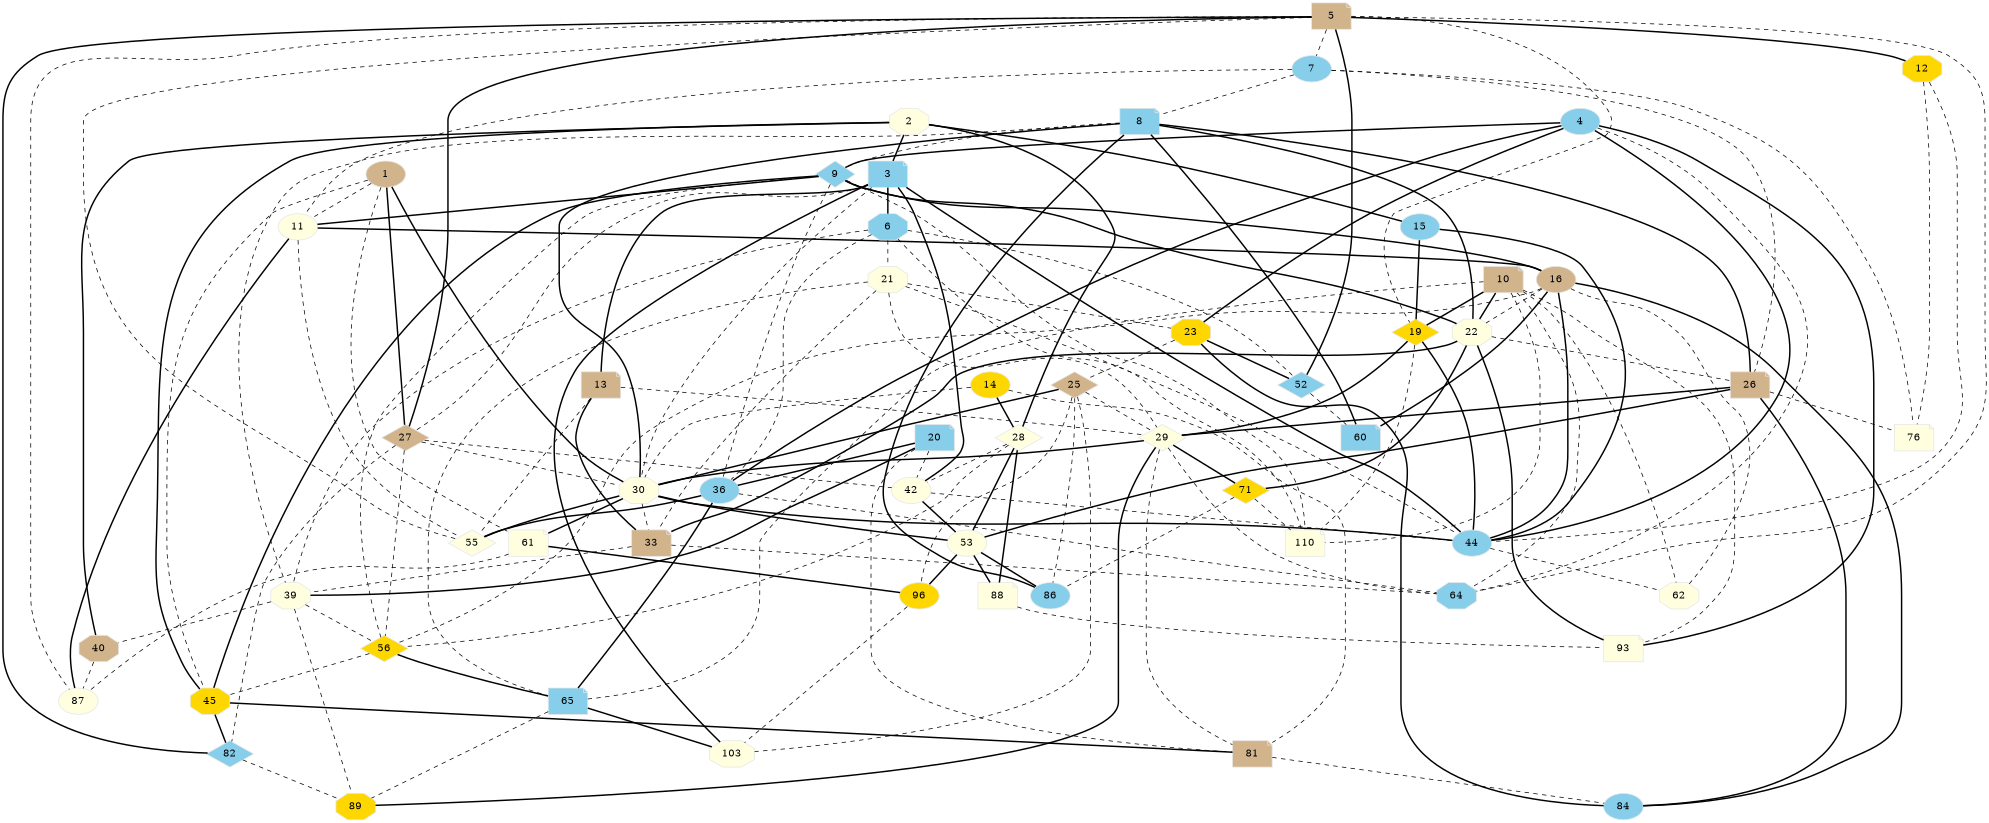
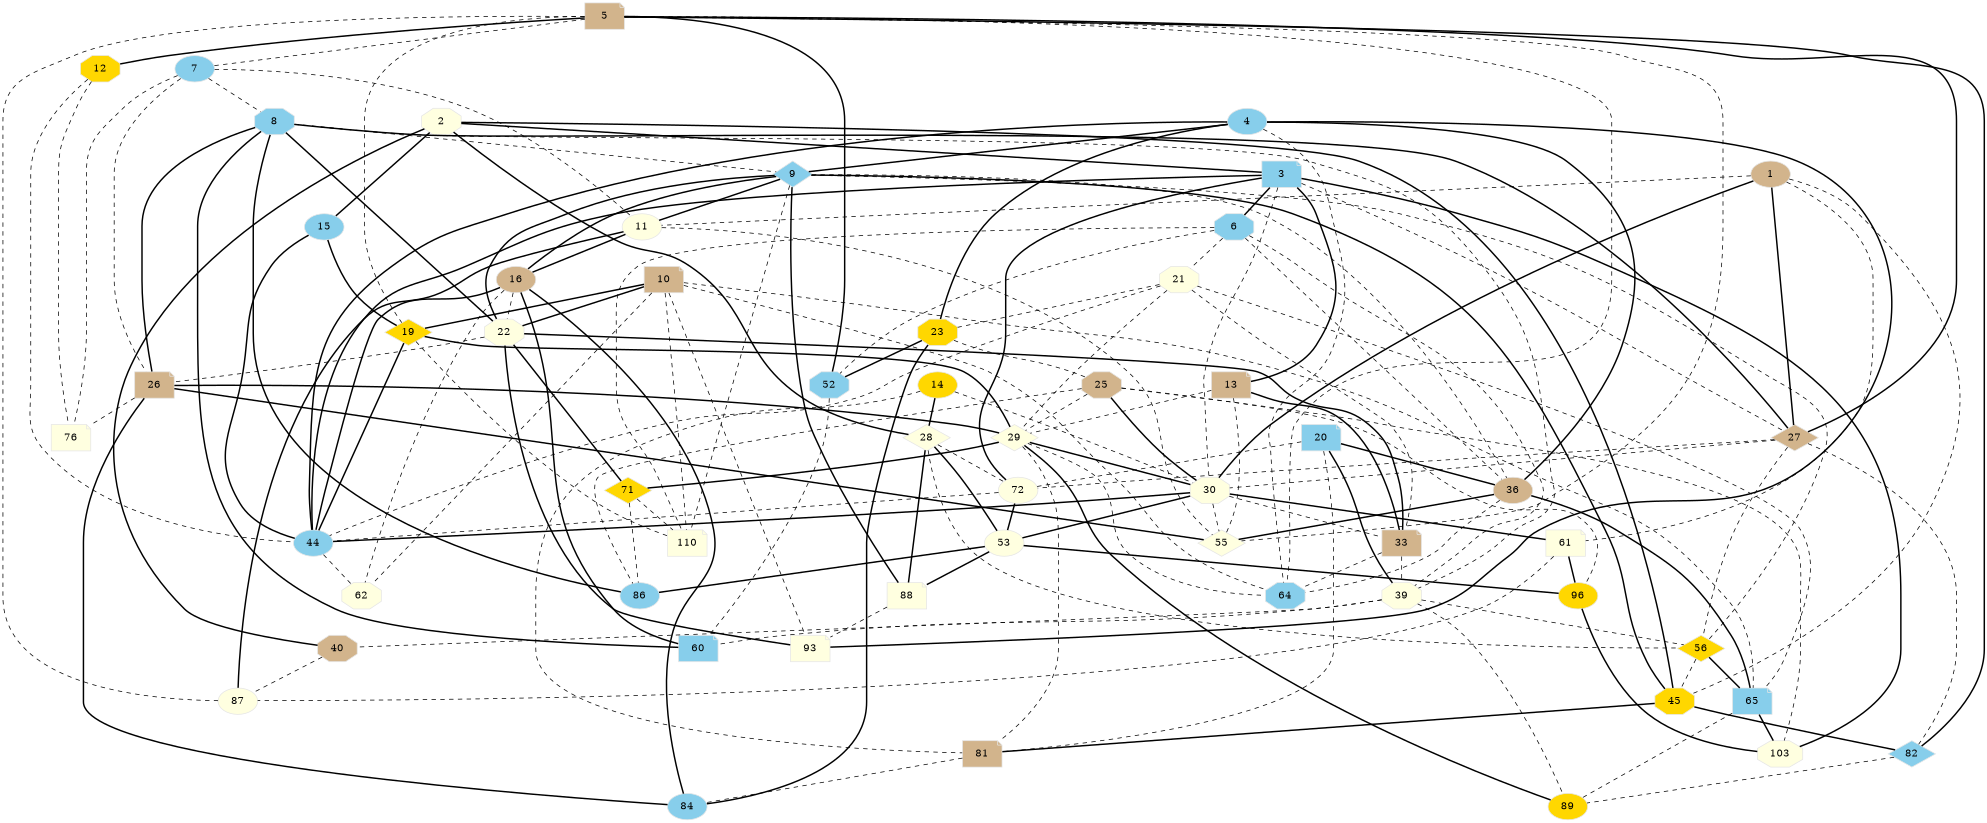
node "8": shape note -> octagon
edge "8" -- "30": now "8" -- "27"
edge "16" -- "56": removed
node "25": shape diamond -> octagon
node "52": shape diamond -> octagon
edge "9" -- "88": added
edge "26" -- "53": now "26" -- "55"
node "36": fillcolor skyblue -> tan
node "42": label "42" -> "72"
edge "30" -- "55": style bold -> dashed
edge "39" -- "60": added
edge "96" -- "103": style dashed -> bold
node "89": shape octagon -> ellipse
